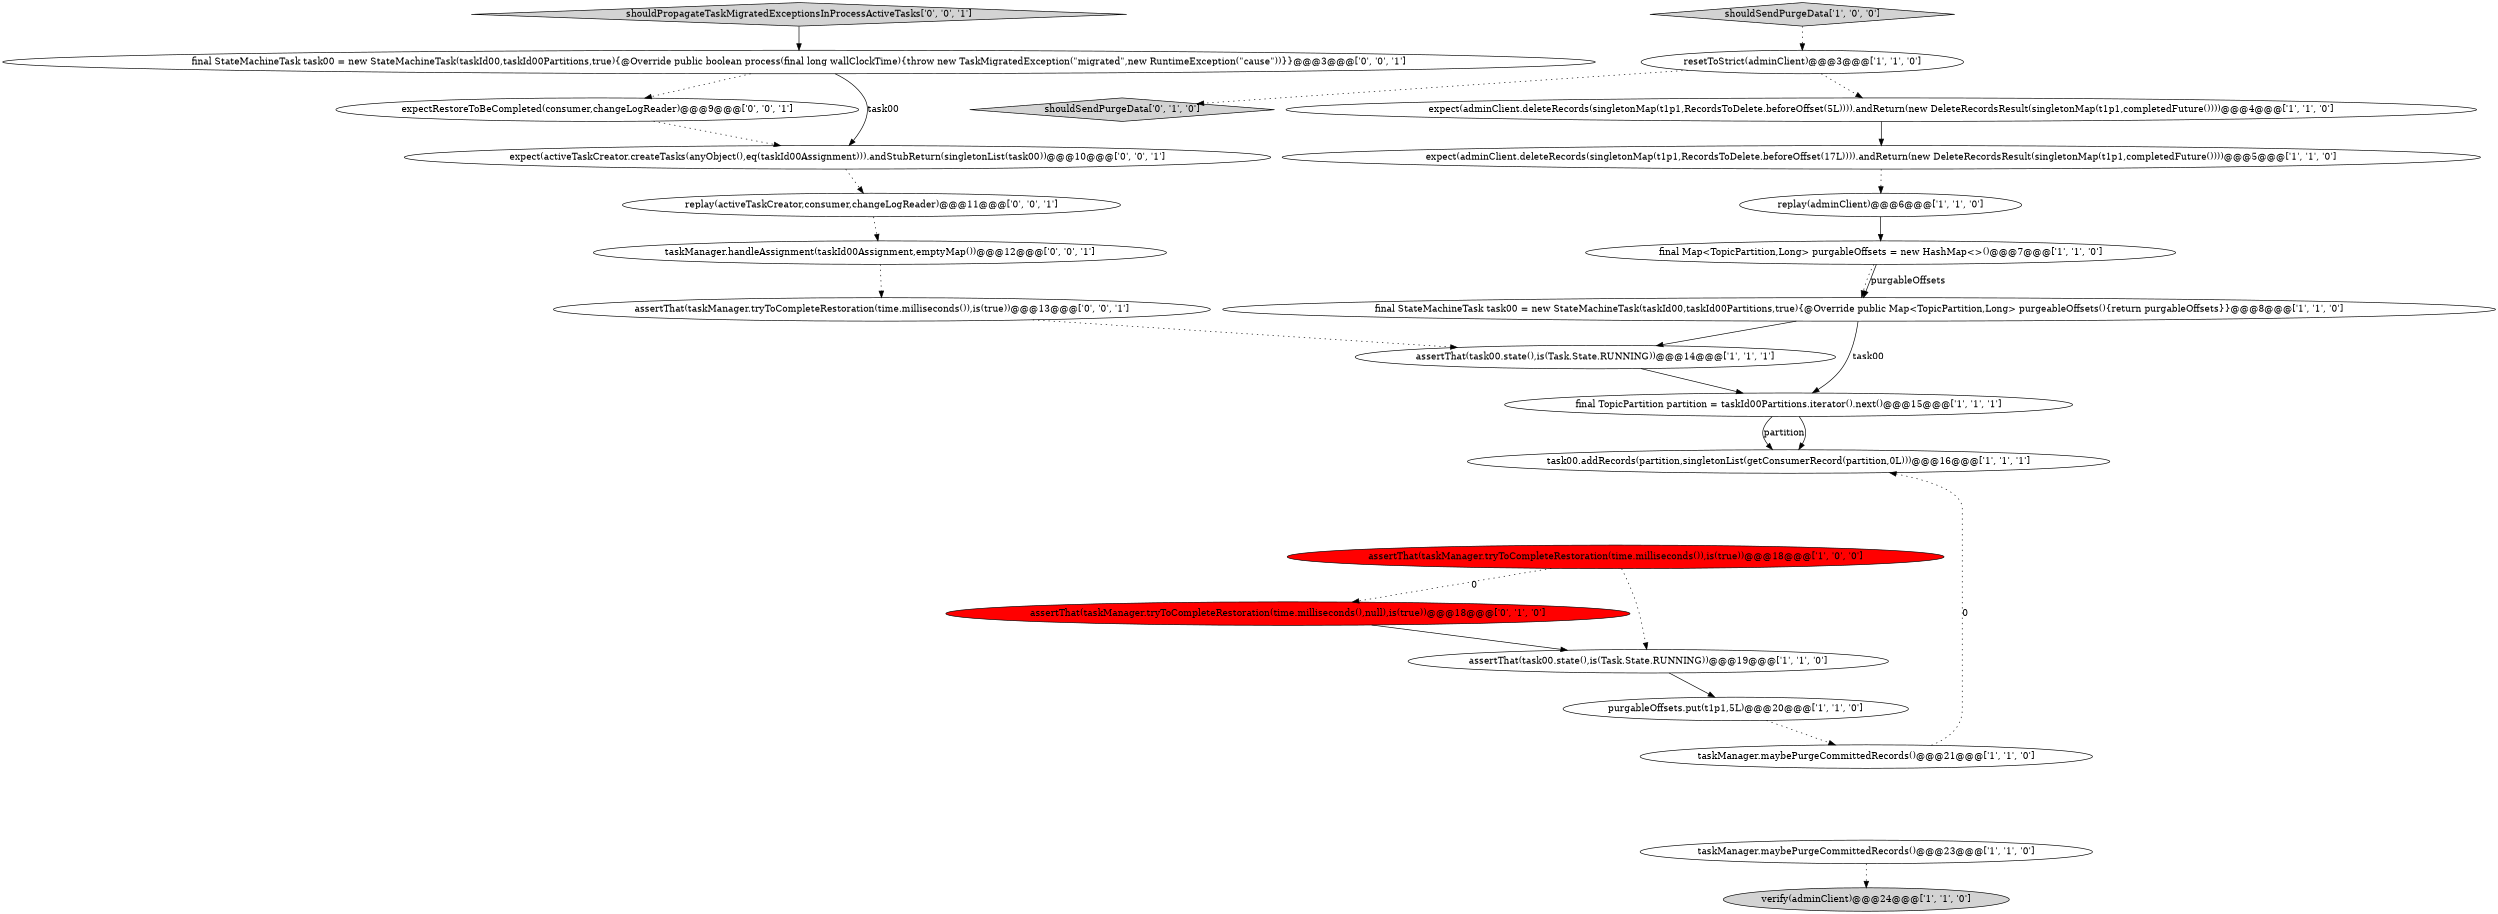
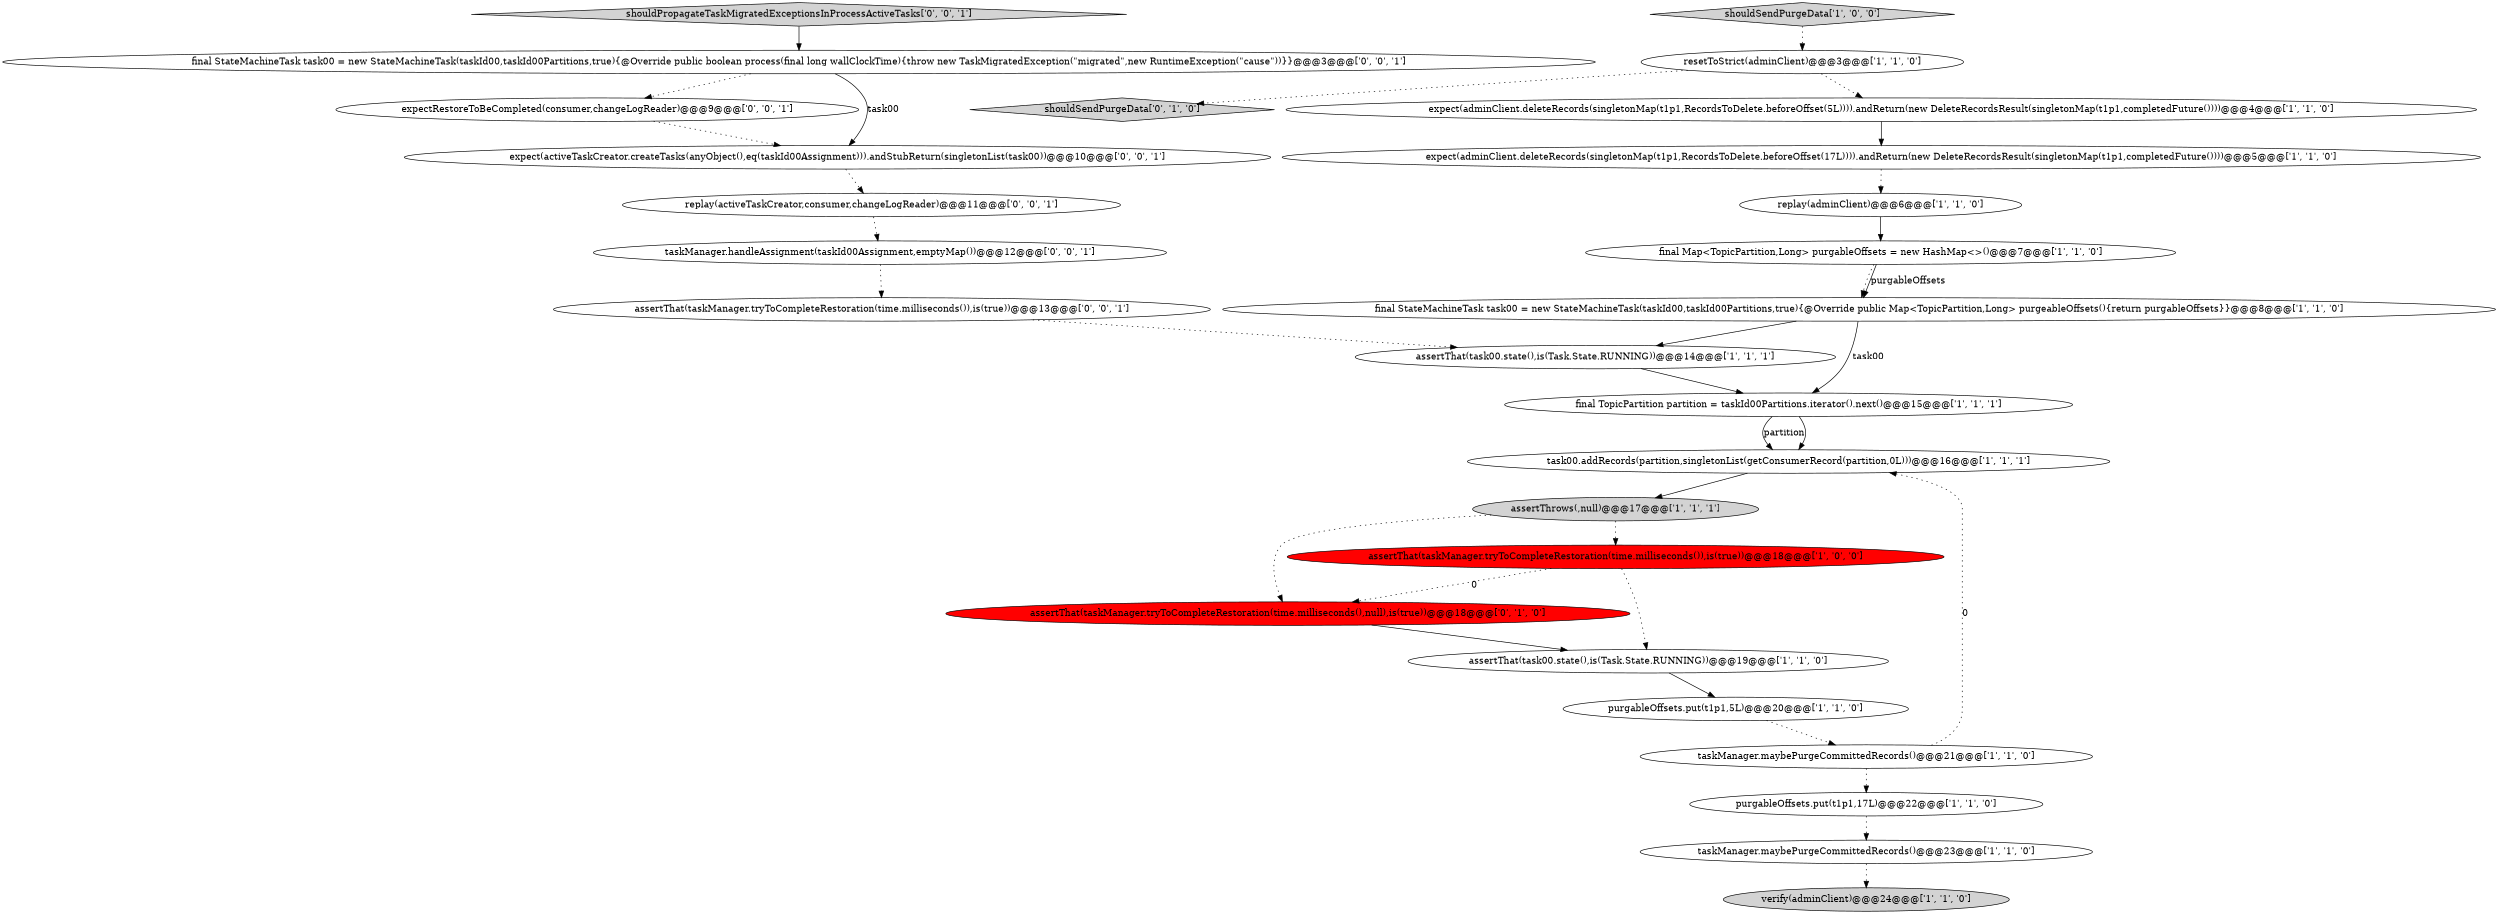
node "assertThrows(,null)@@@17@@@['1', '1', '1']": added
node "purgableOffsets.put(t1p1,17L)@@@22@@@['1', '1', '0']": added
